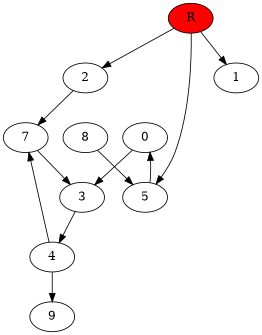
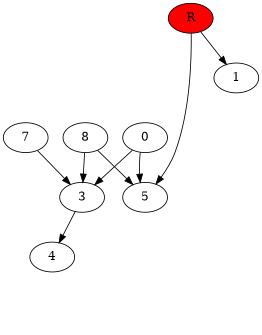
node "2": removed
edge "8" -> "3": added
edge "5" -> "0": reversed
edge "4" -> "7": removed
node "9": removed
